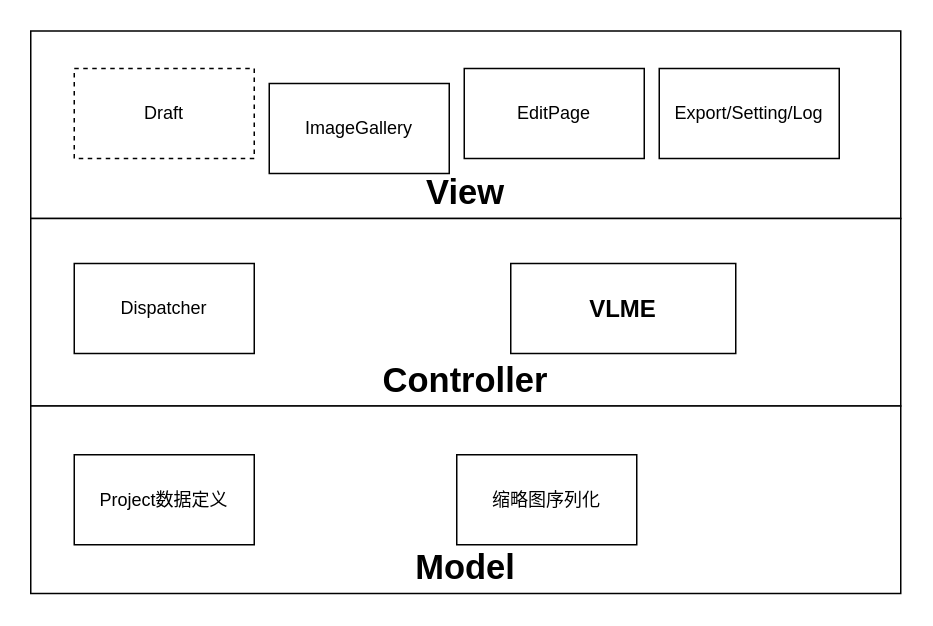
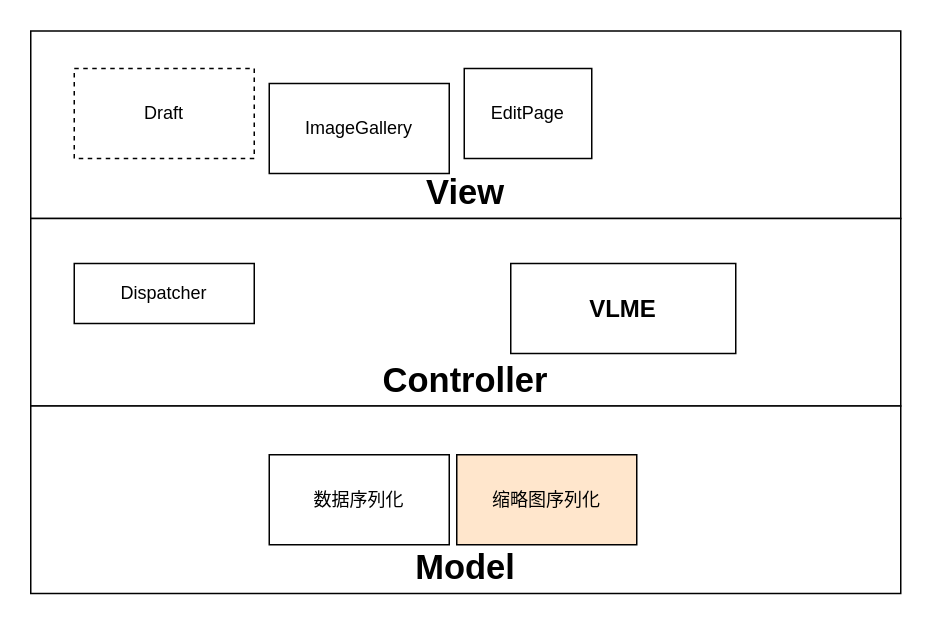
node "EditPage": size 180x90 -> 128x90
node "Export/Setting/Log": removed
node "Dispatcher": size 180x90 -> 180x60
node "Project数据定义": removed
node "数据序列化": added
node "缩略图序列化": fillcolor #ffffff -> #ffe6cc
